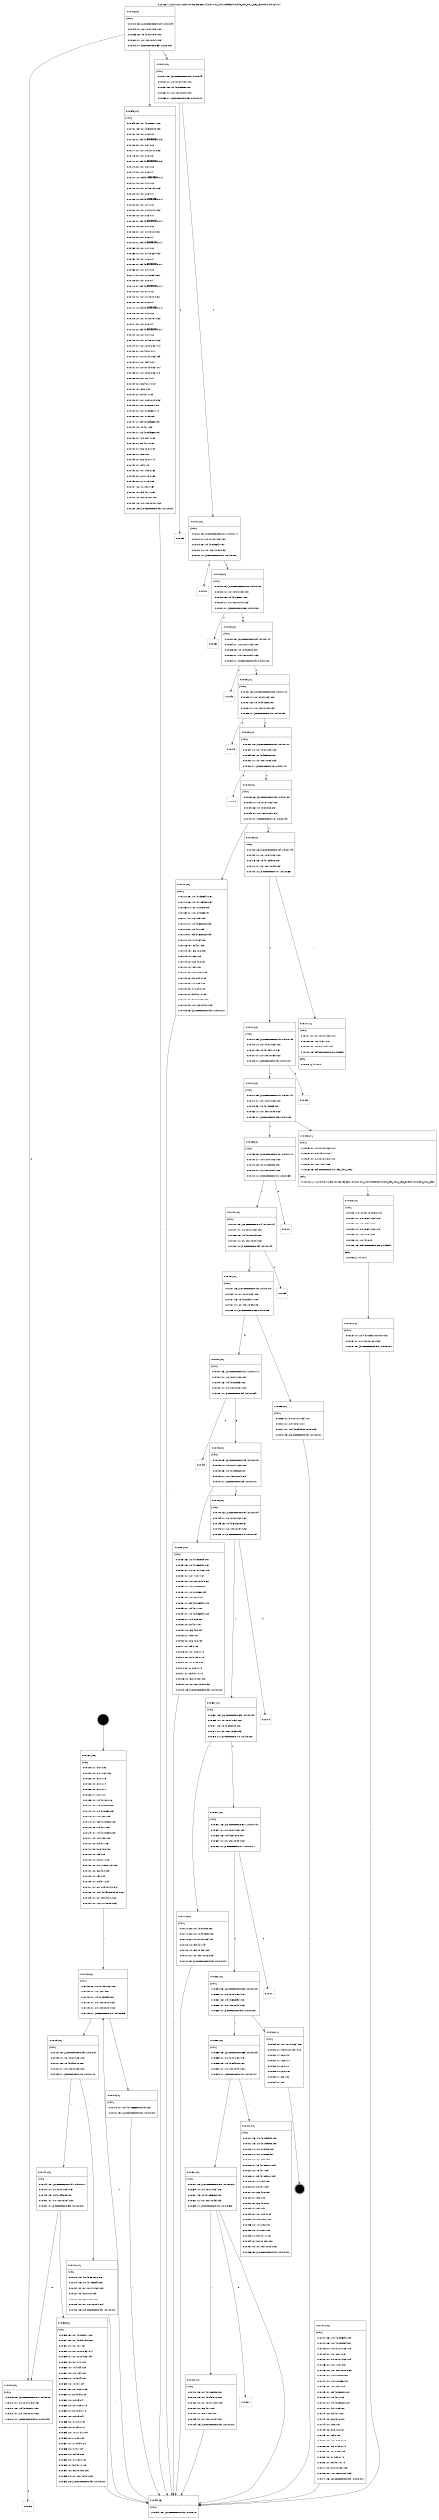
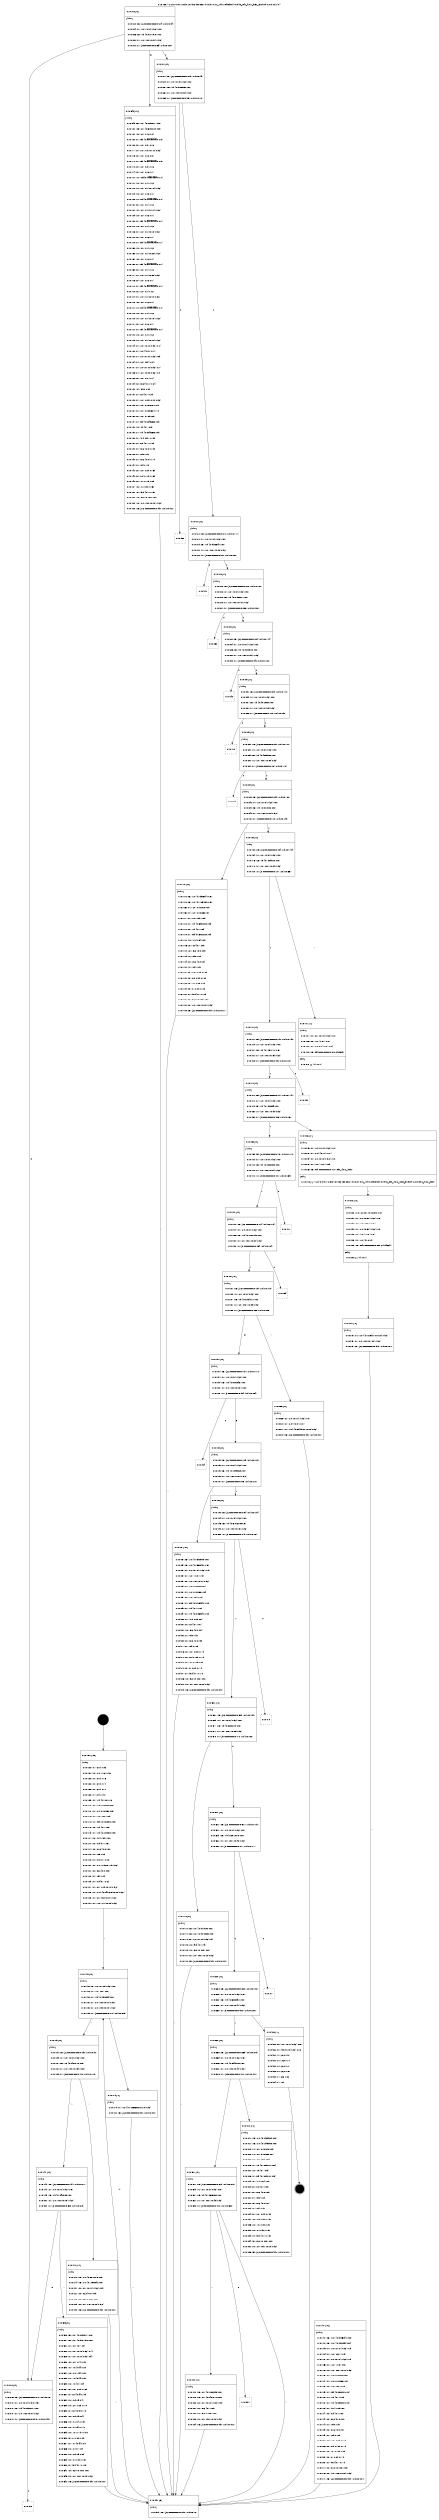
edge "0x40132a [28]" -> "0x4015fd [278]": label " 1" -> " 5"
